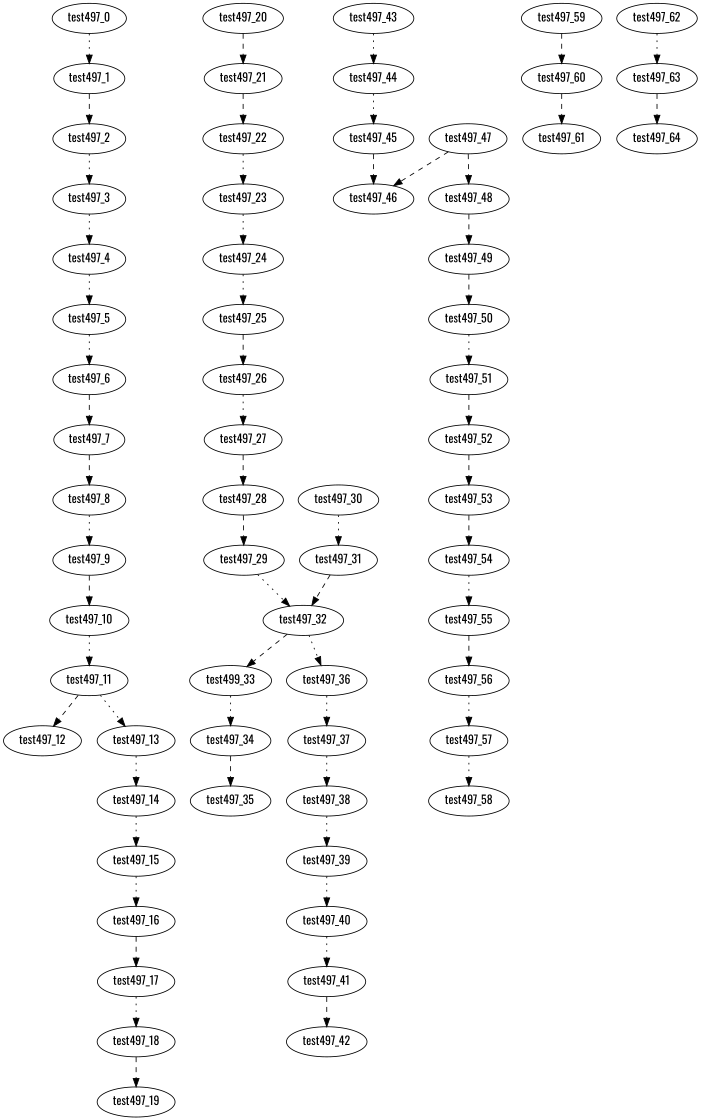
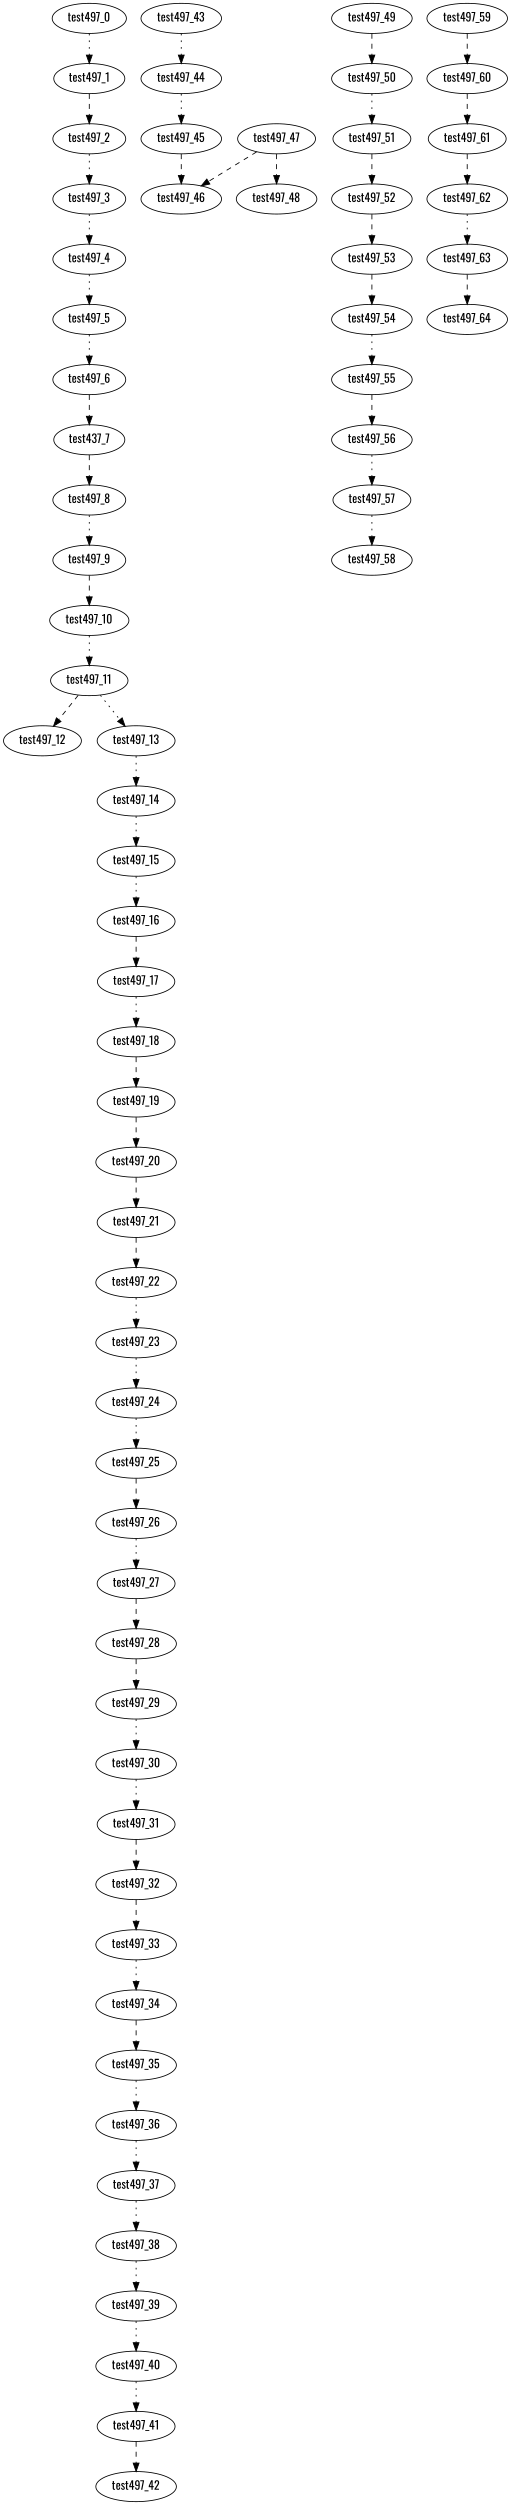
edge "test497_61" -> "test497_62": added
edge "test497_48" -> "test497_49": removed
node "test497_7": label "test497_7" -> "test437_7"
edge "test497_29" -> "test497_32": now "test497_29" -> "test497_30"
edge "test497_32" -> "test497_36": now "test497_35" -> "test497_36"
node "test499_33": label "test499_33" -> "test497_33"
edge "test497_19" -> "test497_20": added
